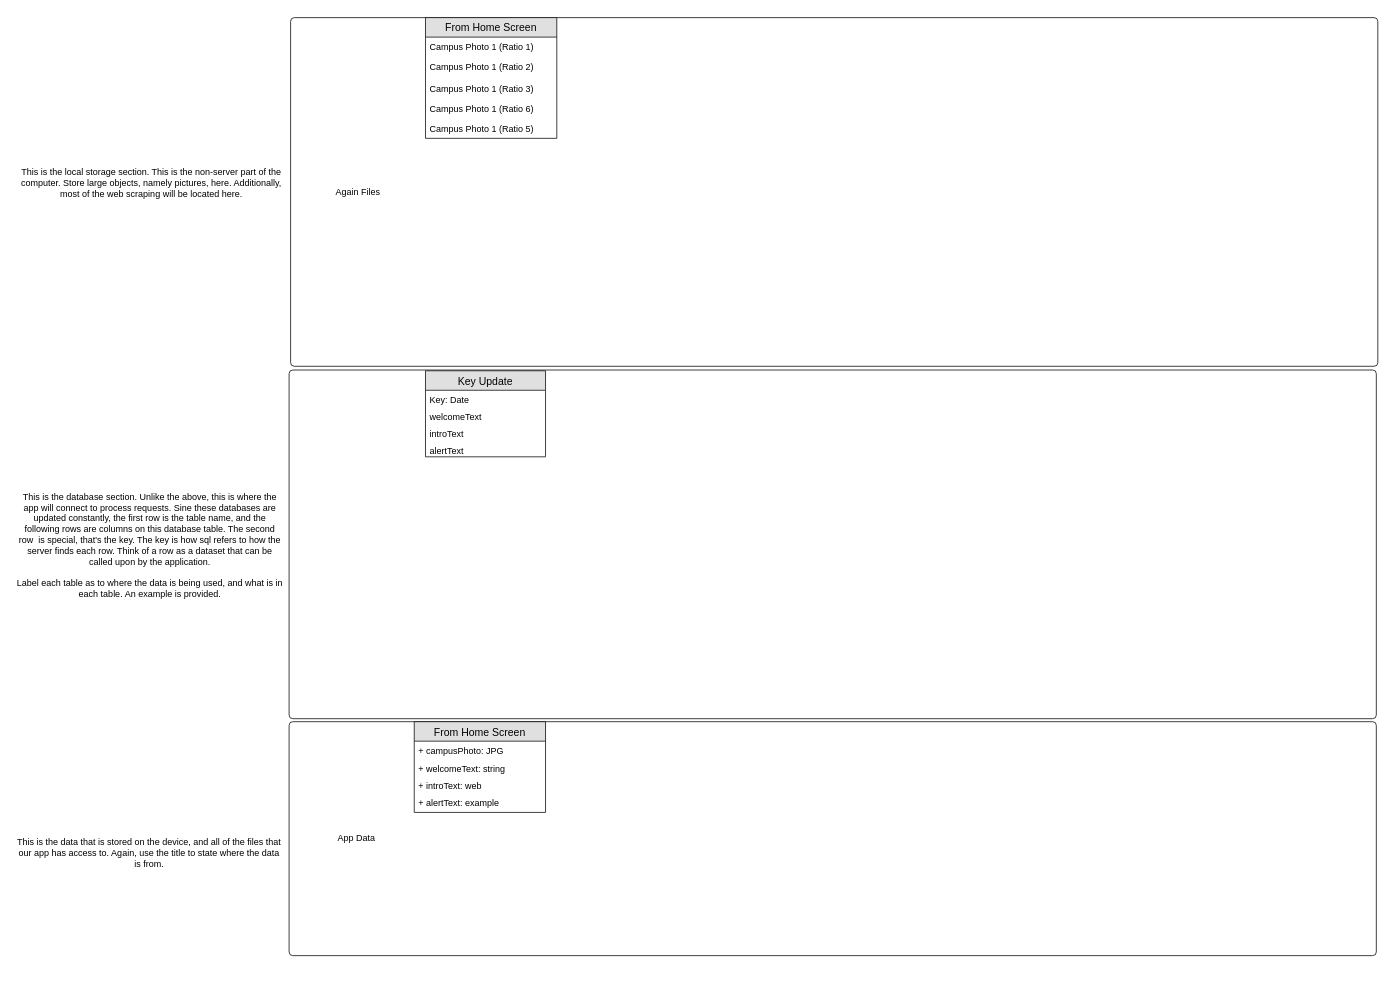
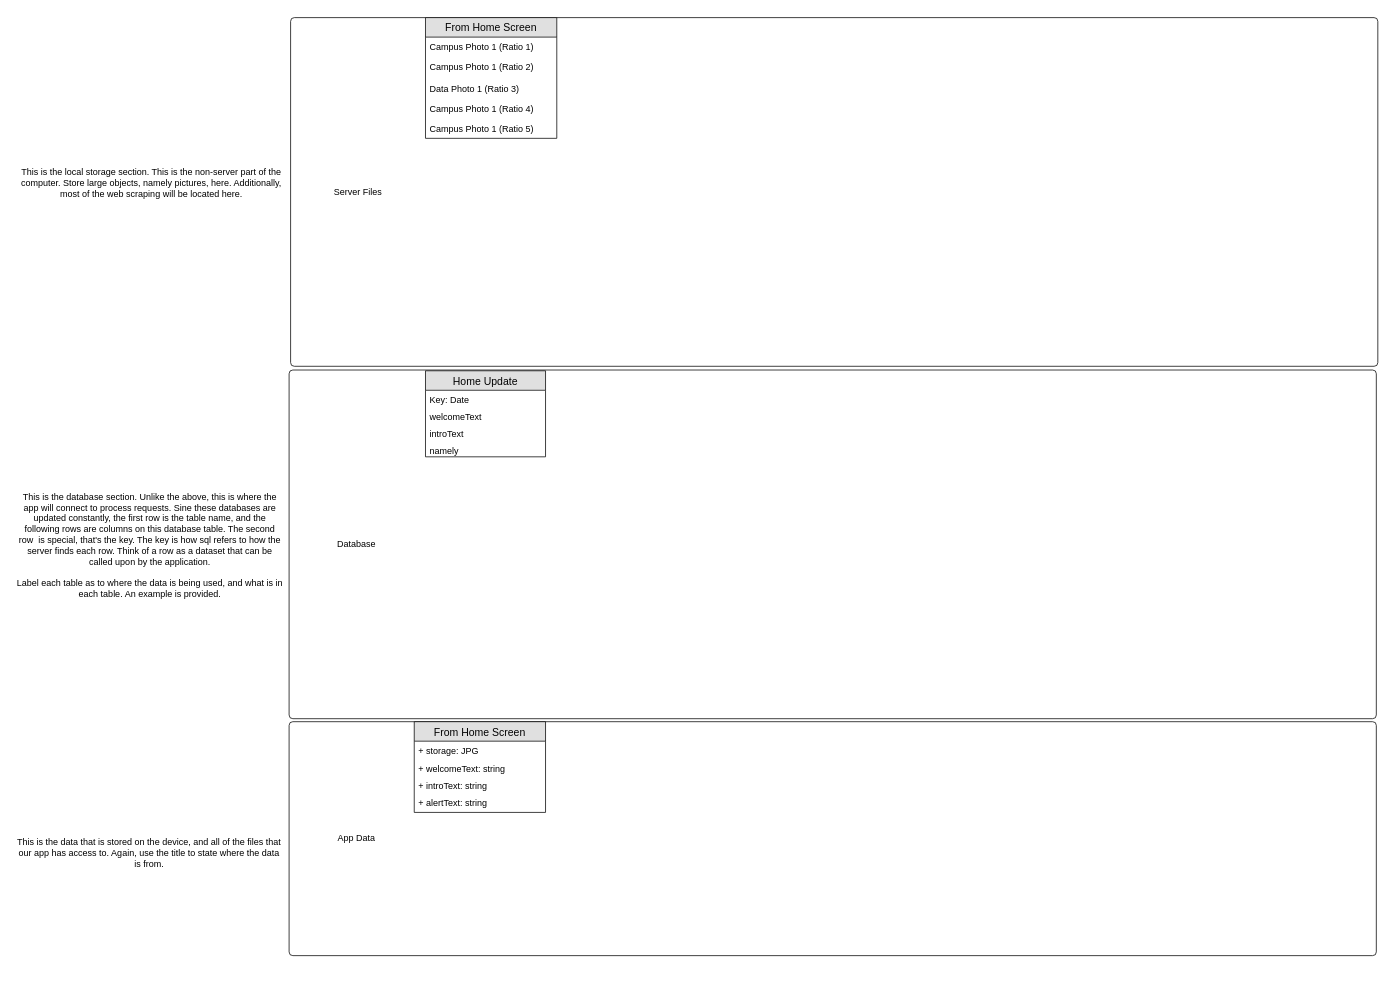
node "Campus Photo 1 (Ratio 3)": label "Campus Photo 1 (Ratio 3)" -> "Data Photo 1 (Ratio 3)"
node "Campus Photo 1 (Ratio 6)": label "Campus Photo 1 (Ratio 6)" -> "Campus Photo 1 (Ratio 4)"
node "Again Files": label "Again Files" -> "Server Files"
node "Key Update": label "Key Update" -> "Home Update"
node "alertText": label "alertText" -> "namely"
node "Database": added
node "+ campusPhoto: JPG": label "+ campusPhoto: JPG" -> "+ storage: JPG"
node "+ introText: web": label "+ introText: web" -> "+ introText: string"
node "+ alertText: example": label "+ alertText: example" -> "+ alertText: string"
